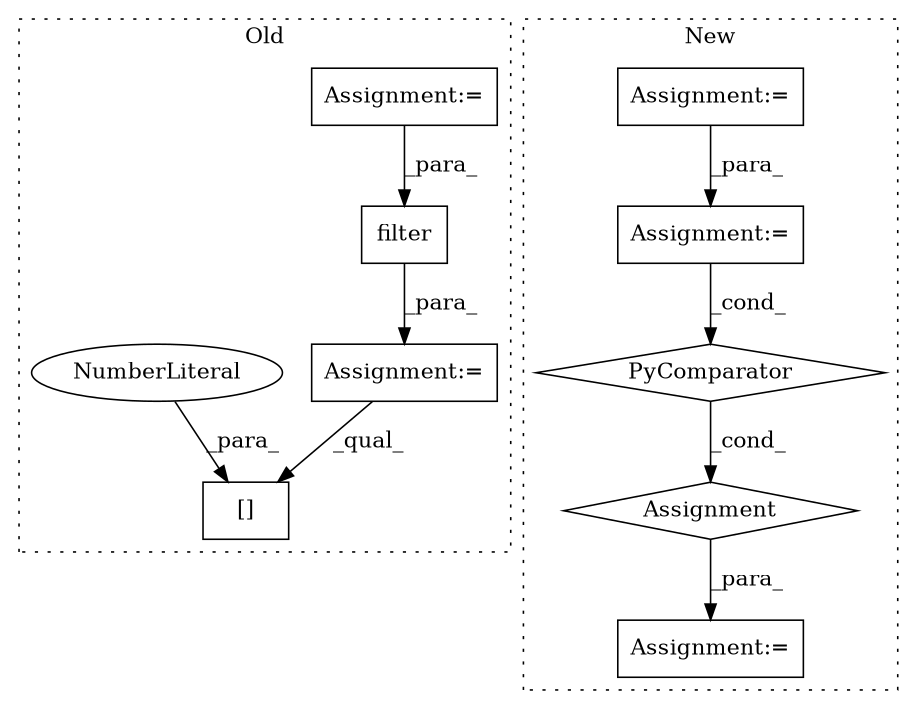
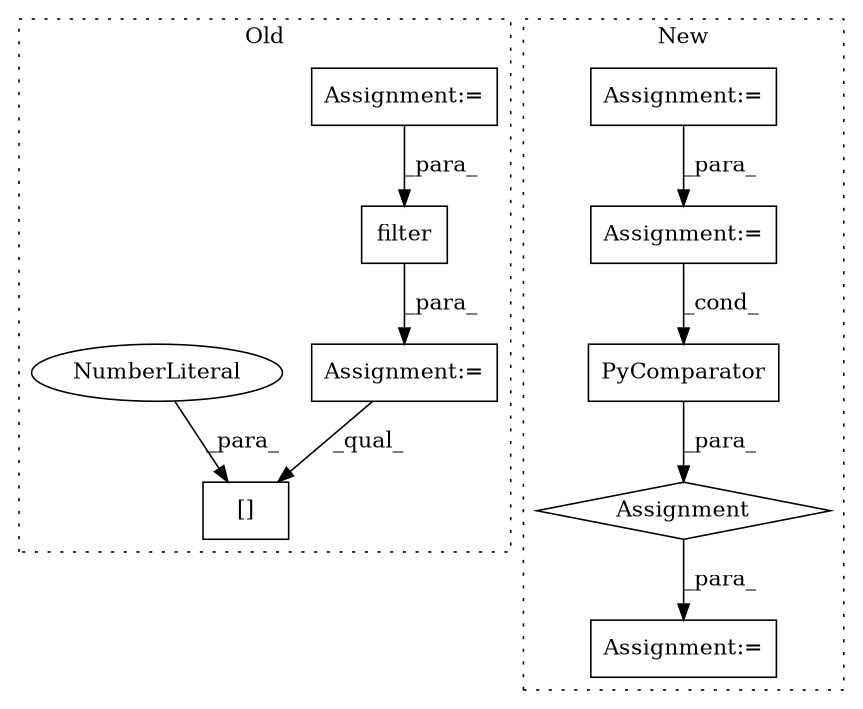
node "PyComparator": shape diamond -> box
edge "PyComparator" -> "Assignment": label "_cond_" -> "_para_"
